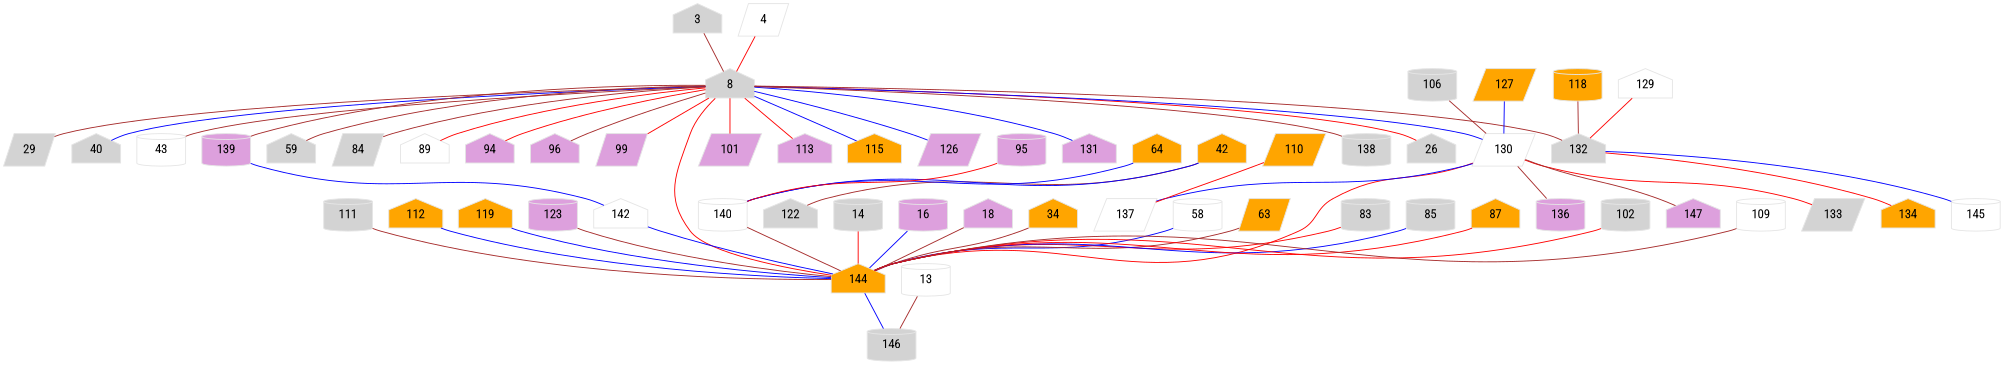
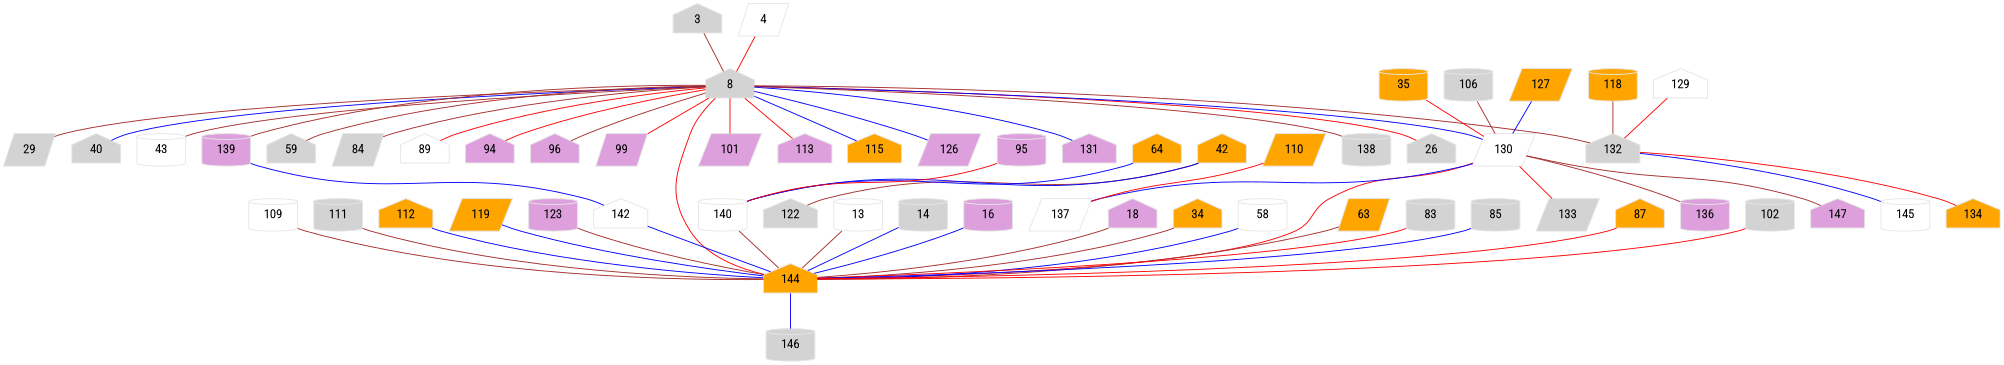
node "35": added
node "119": shape house -> parallelogram
edge "14" -- "144": color red -> blue
edge "13" -- "146": now "13" -- "144"
